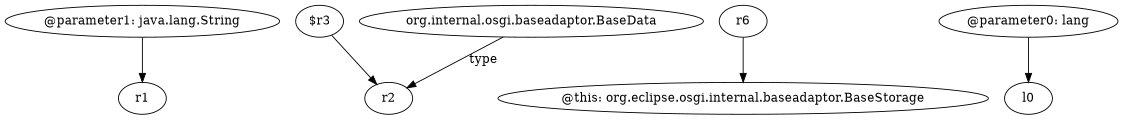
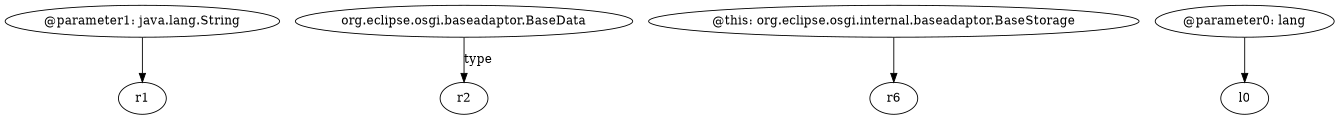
node "$r3": removed
node "org.internal.osgi.baseadaptor.BaseData": label "org.internal.osgi.baseadaptor.BaseData" -> "org.eclipse.osgi.baseadaptor.BaseData"
edge "r6" -> "@this: org.eclipse.osgi.internal.baseadaptor.BaseStorage": reversed
